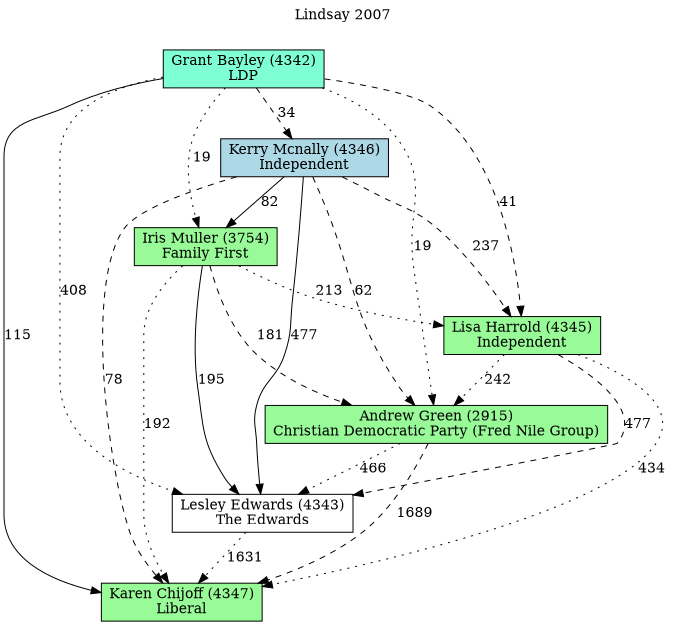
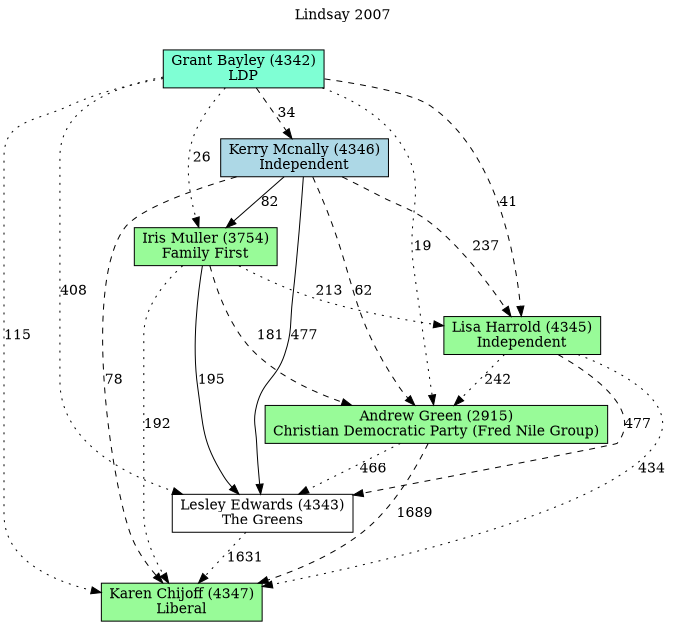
edge "Grant Bayley (4342) LDP" -> "Iris Muller (3754) Family First": label "19" -> "26"
edge "Grant Bayley (4342) LDP" -> "Karen Chijoff (4347) Liberal": style solid -> dotted
node "Lesley Edwards (4343) The Edwards": label "Lesley Edwards (4343) The Edwards" -> "Lesley Edwards (4343) The Greens"
